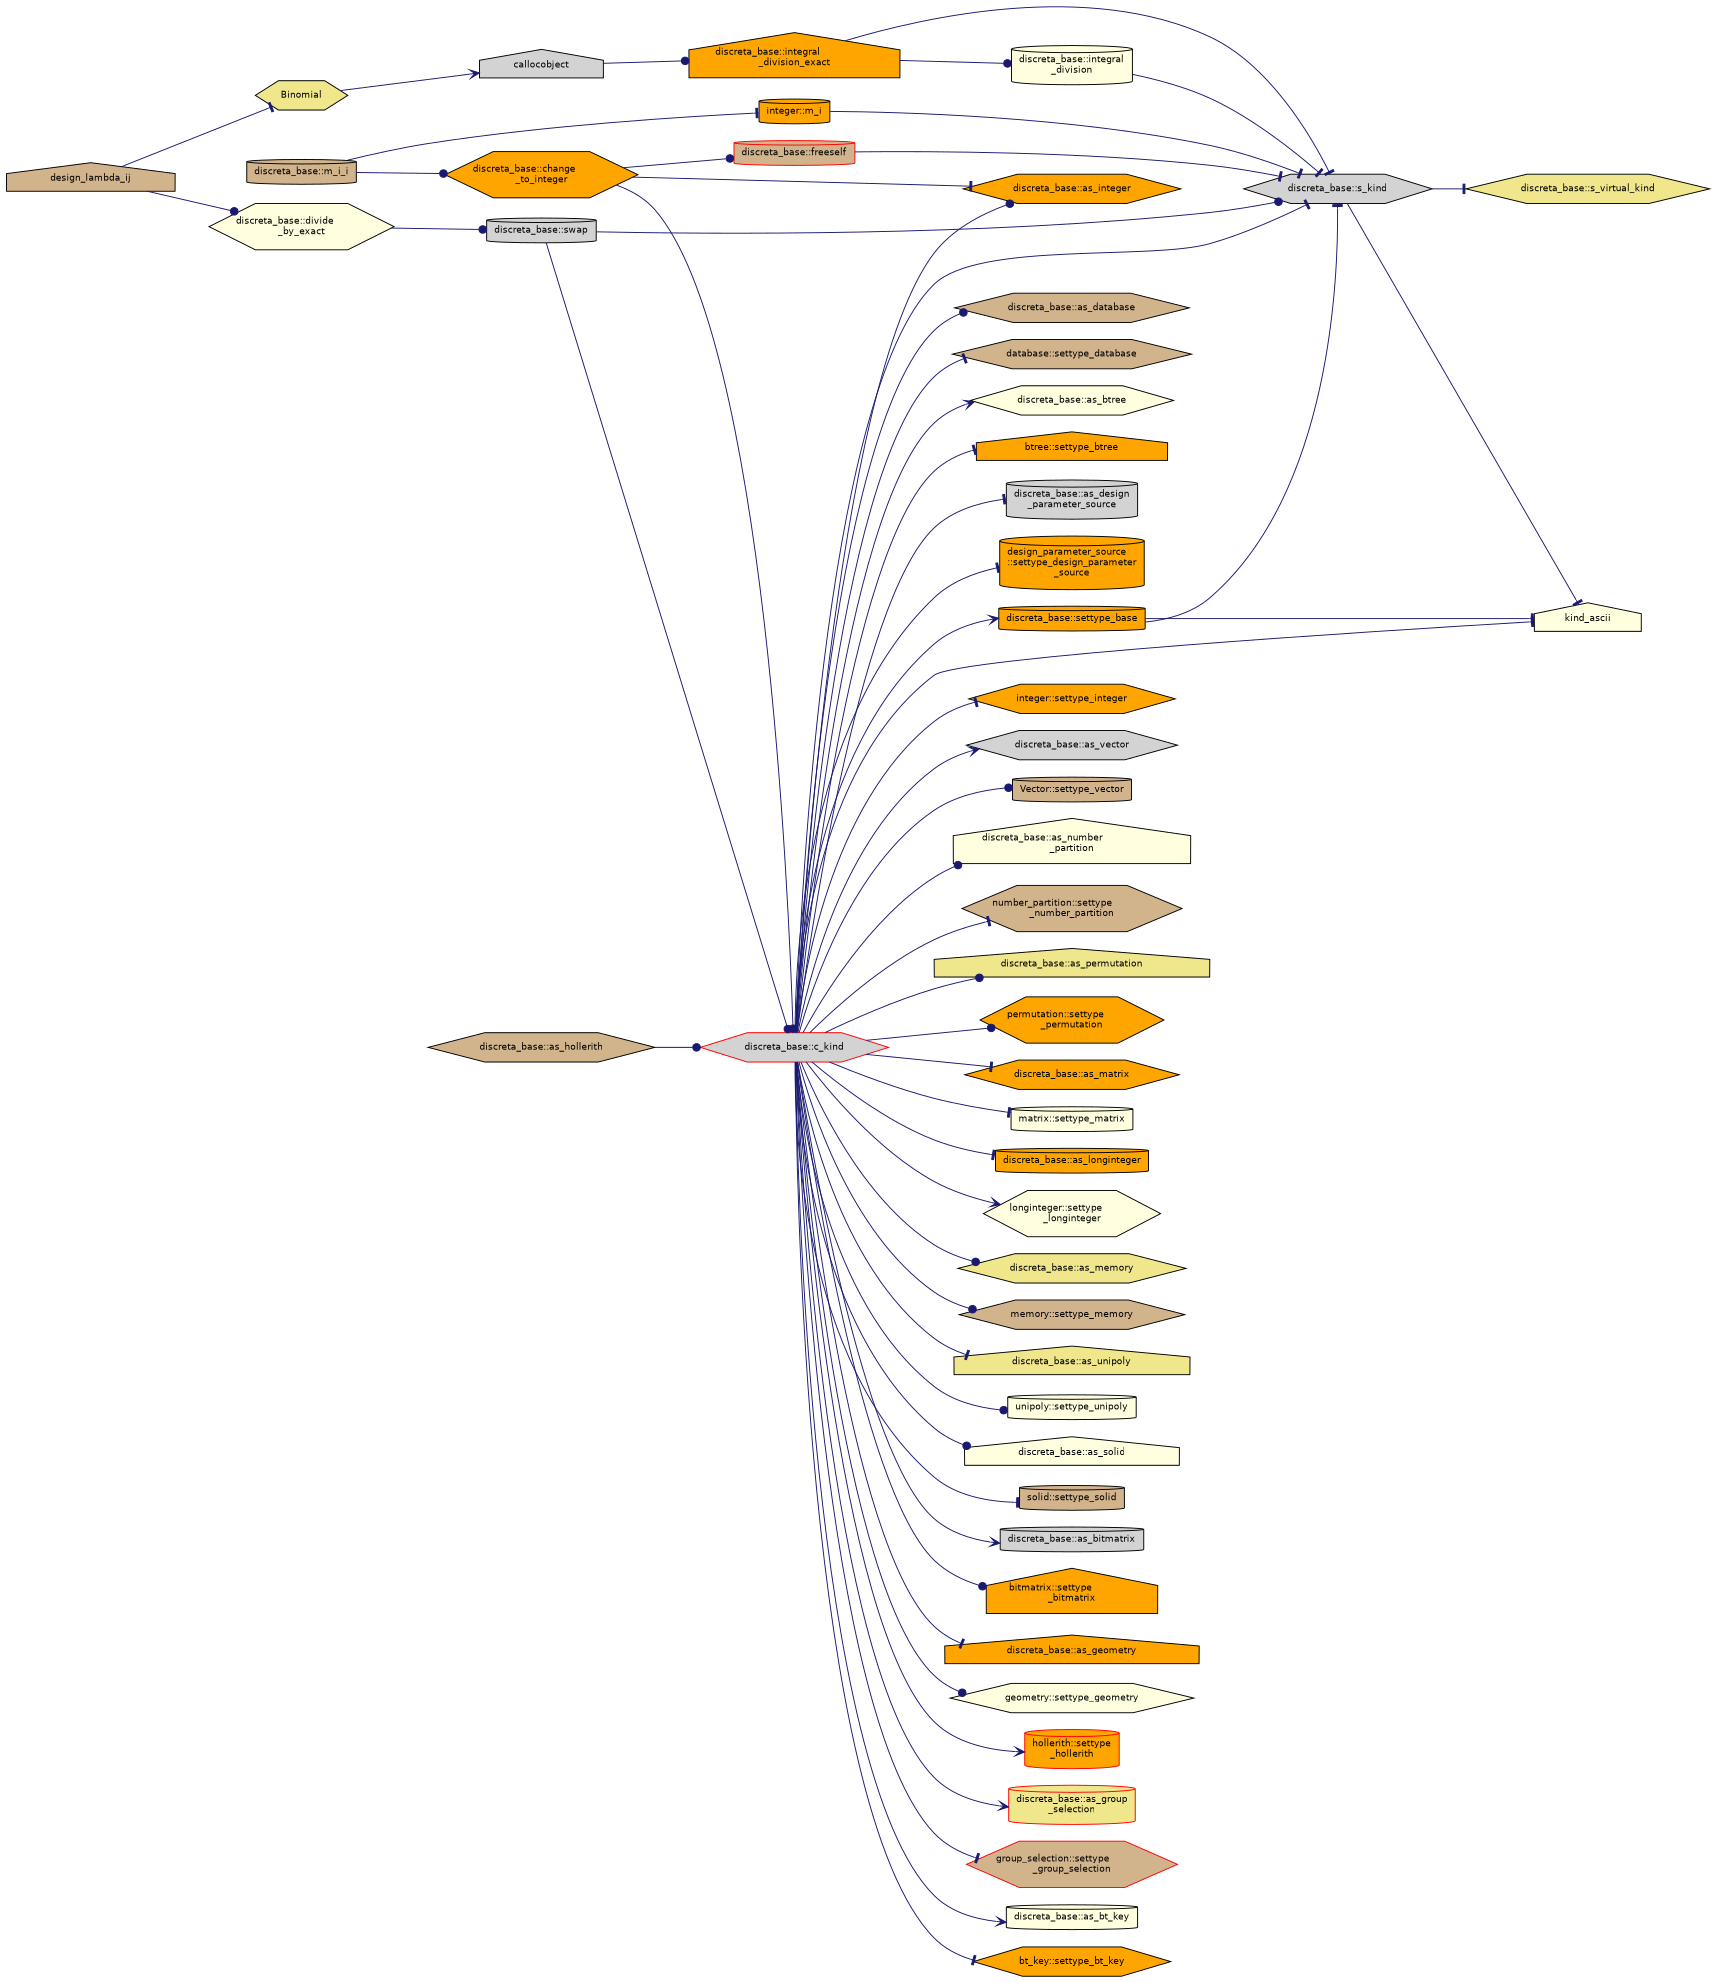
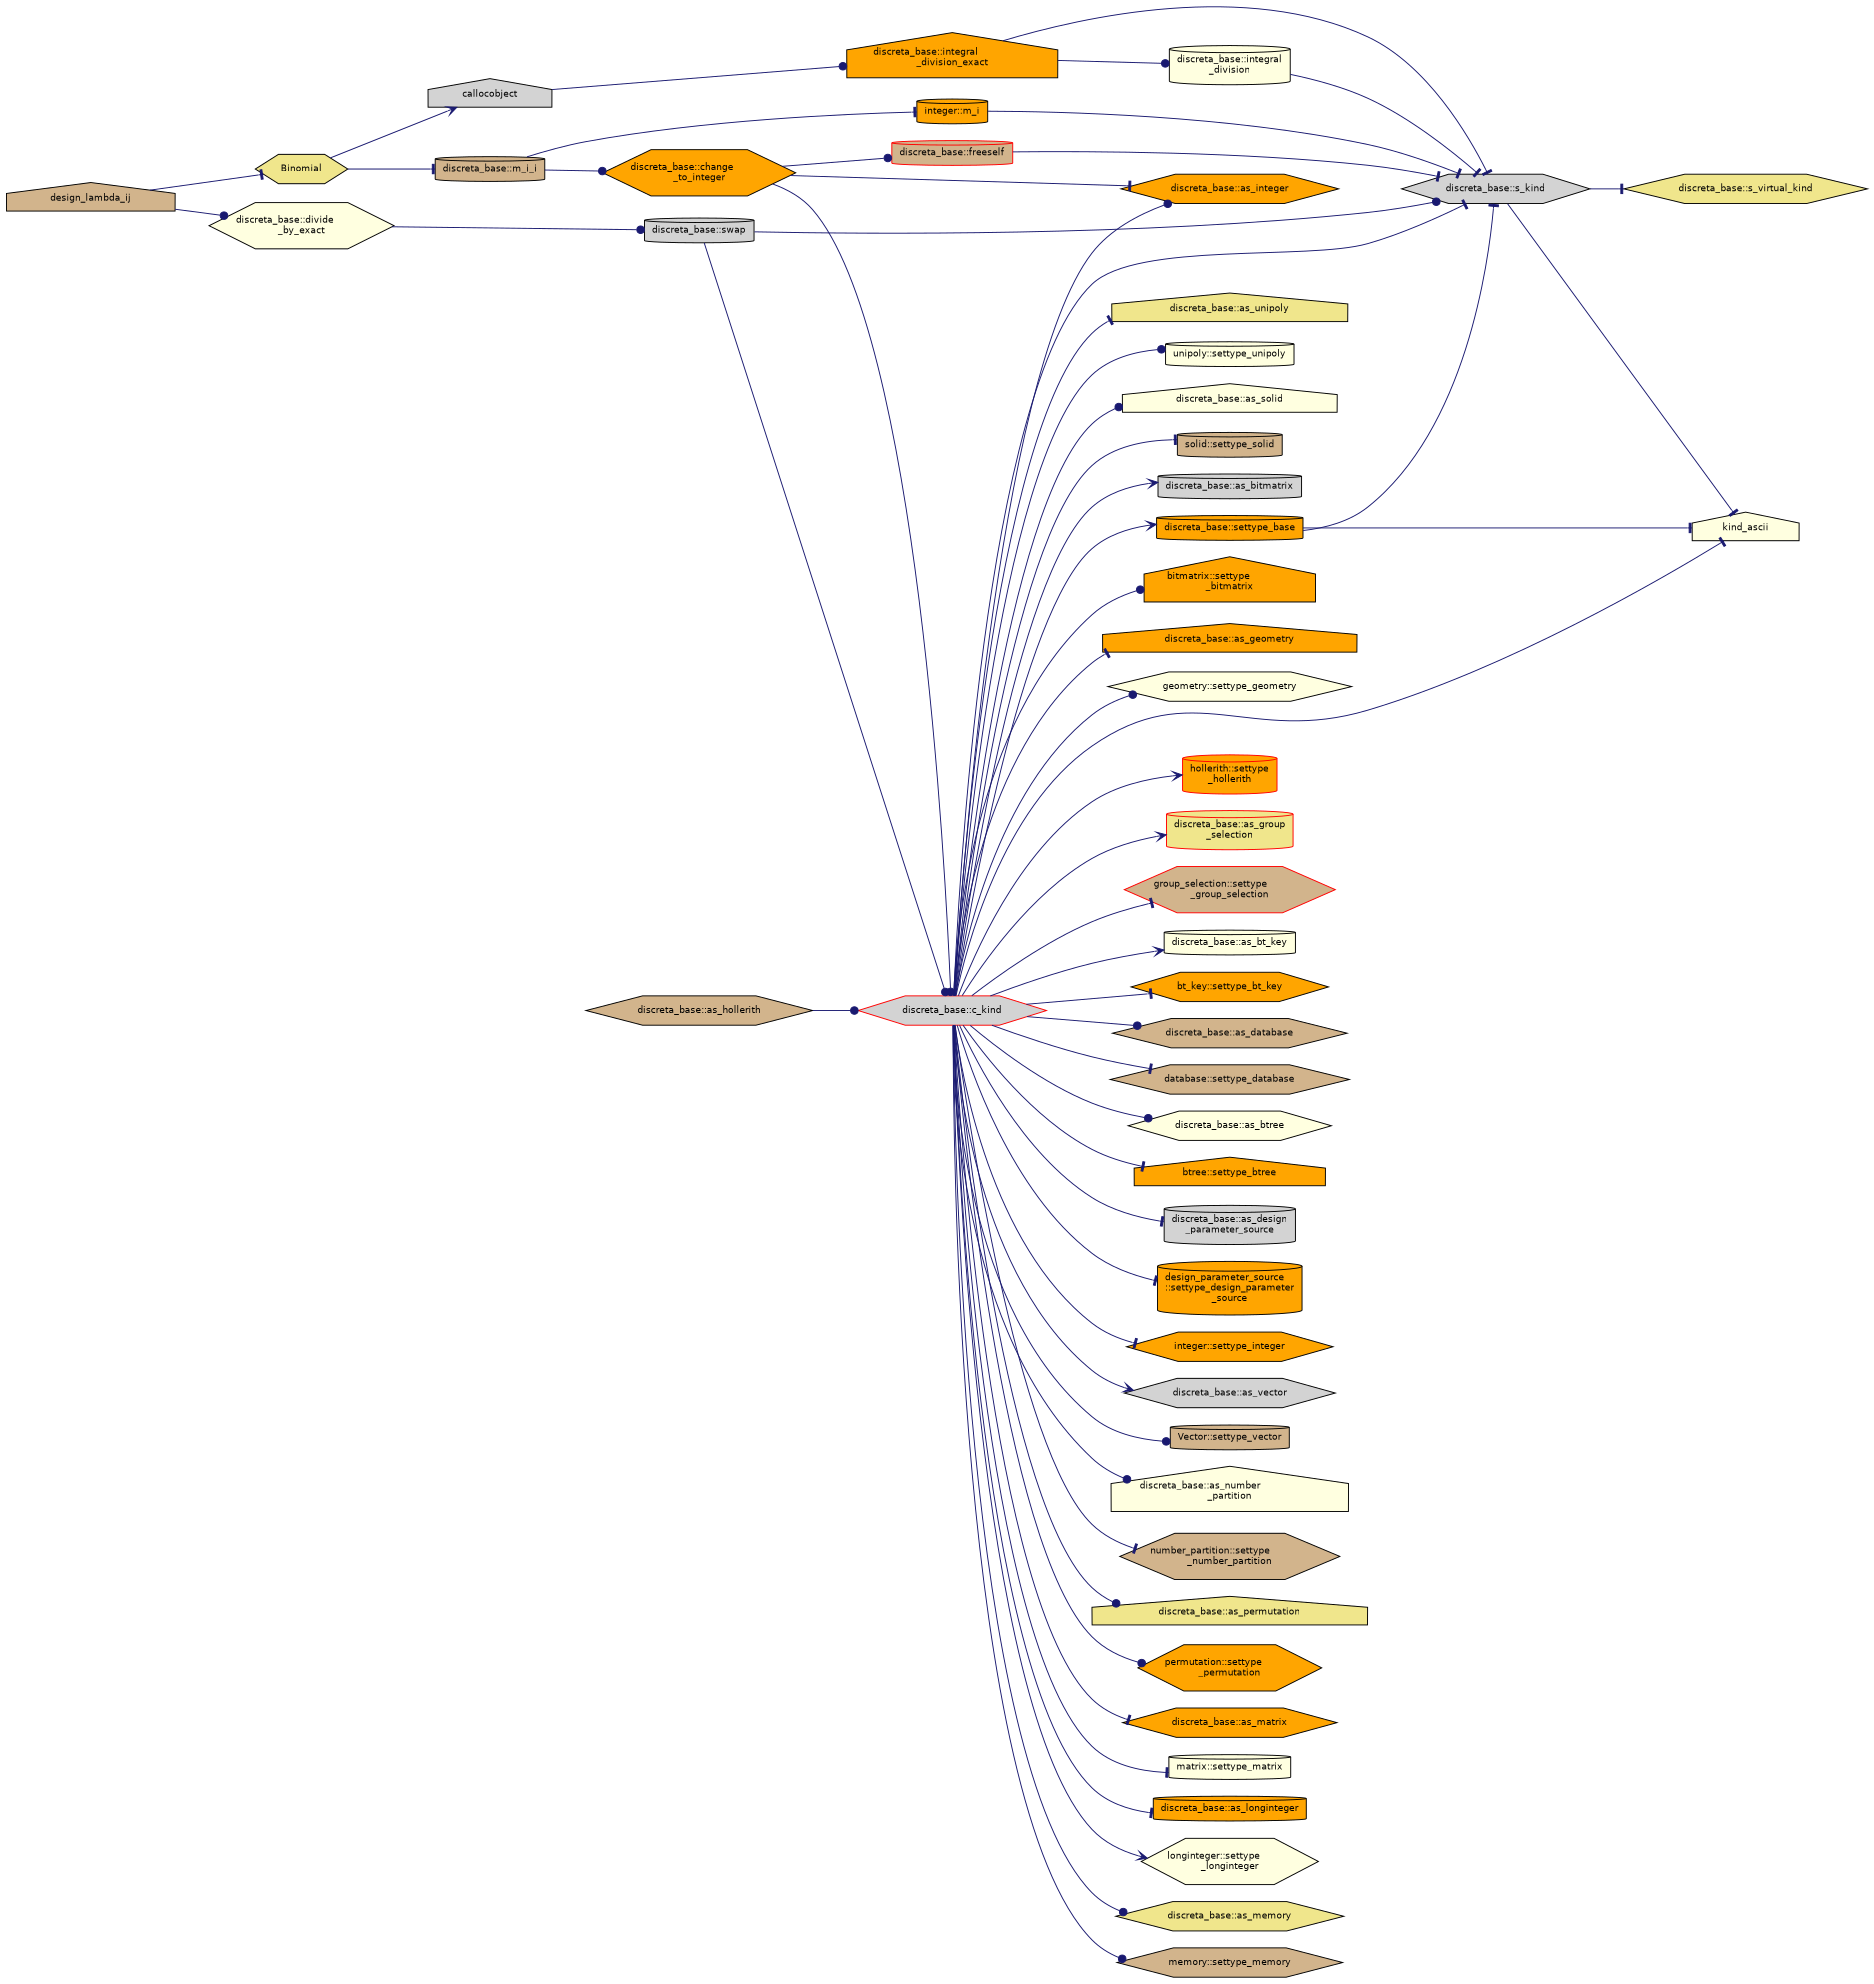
edge "Binomial" -> "discreta_base::m_i_i": added
edge "discreta_base::c_kind" -> "discreta_base::as_btree": arrowhead vee -> dot
